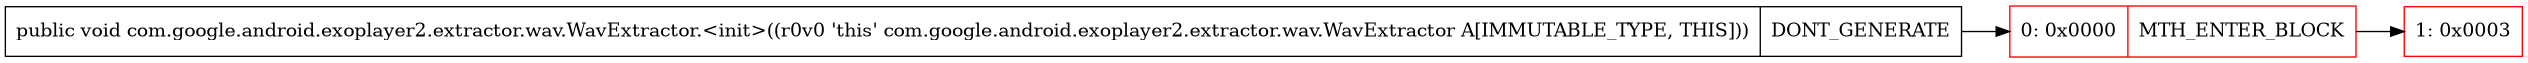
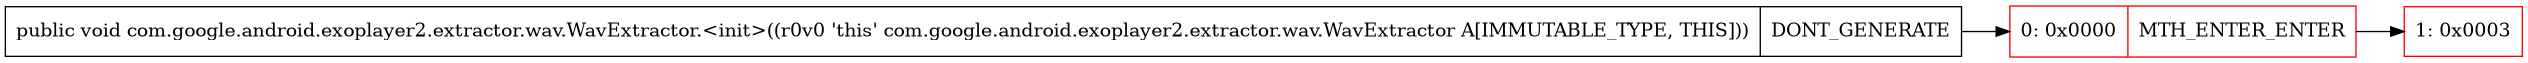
node "0: 0x0000": text "MTH_ENTER_BLOCK" -> "MTH_ENTER_ENTER"
